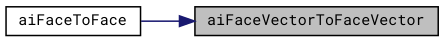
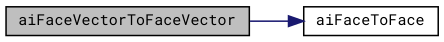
edge "aiFaceToFace" -> "aiFaceVectorToFaceVector": reversed
